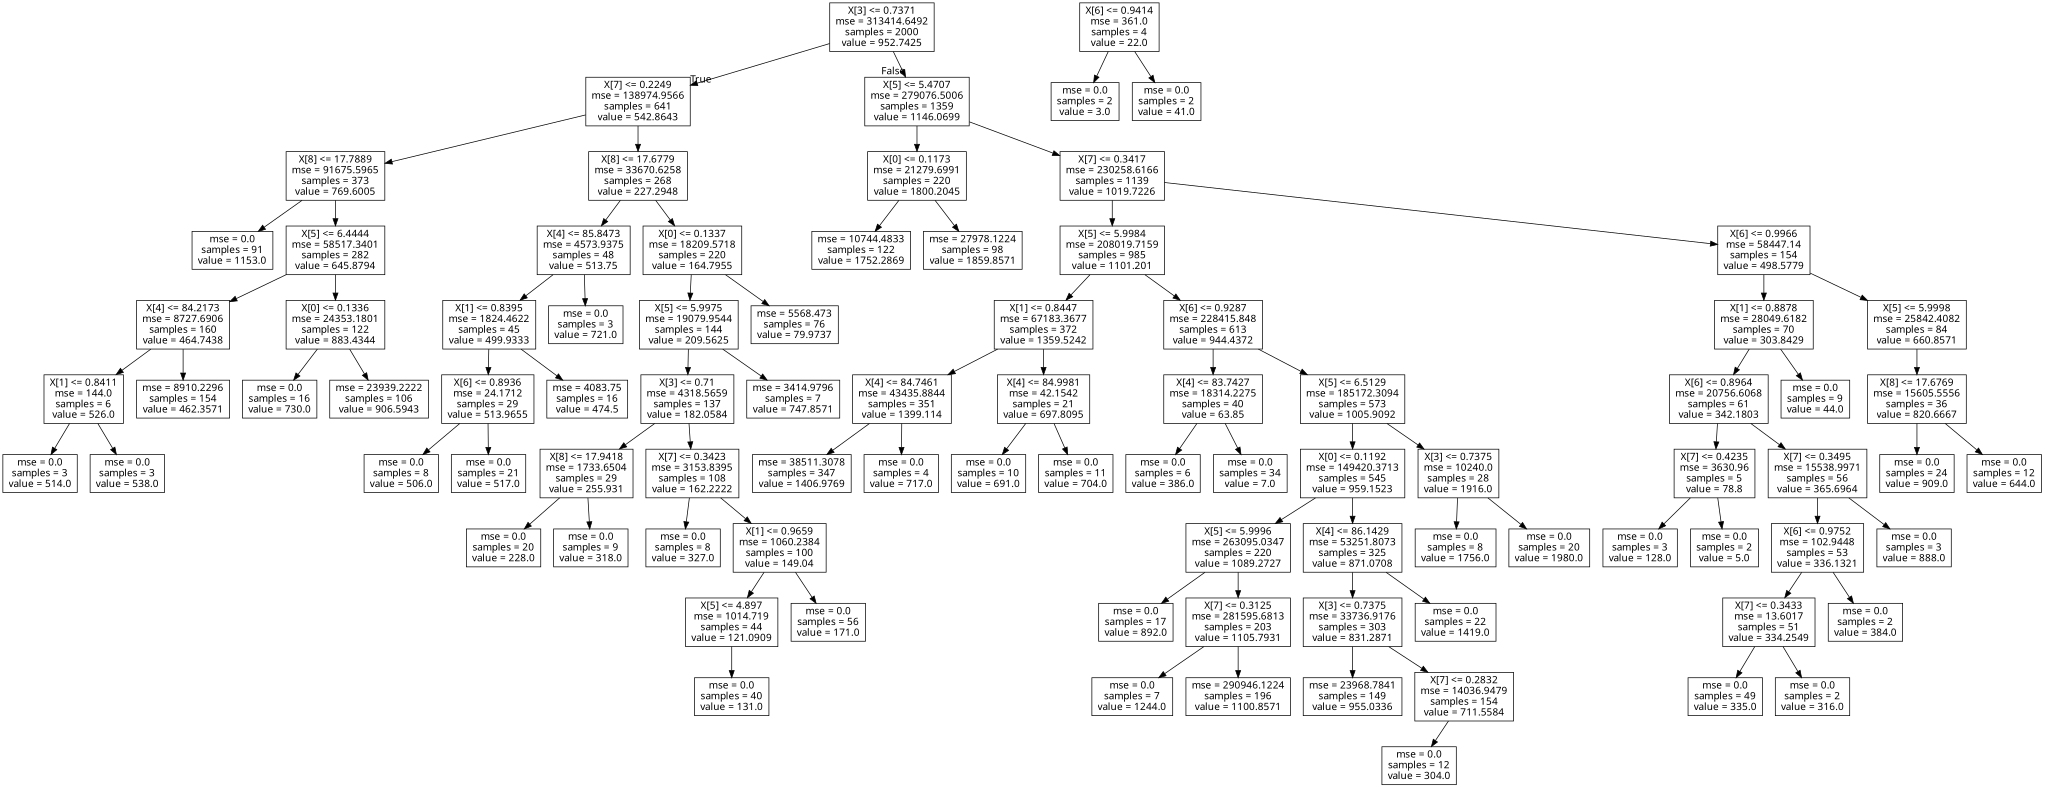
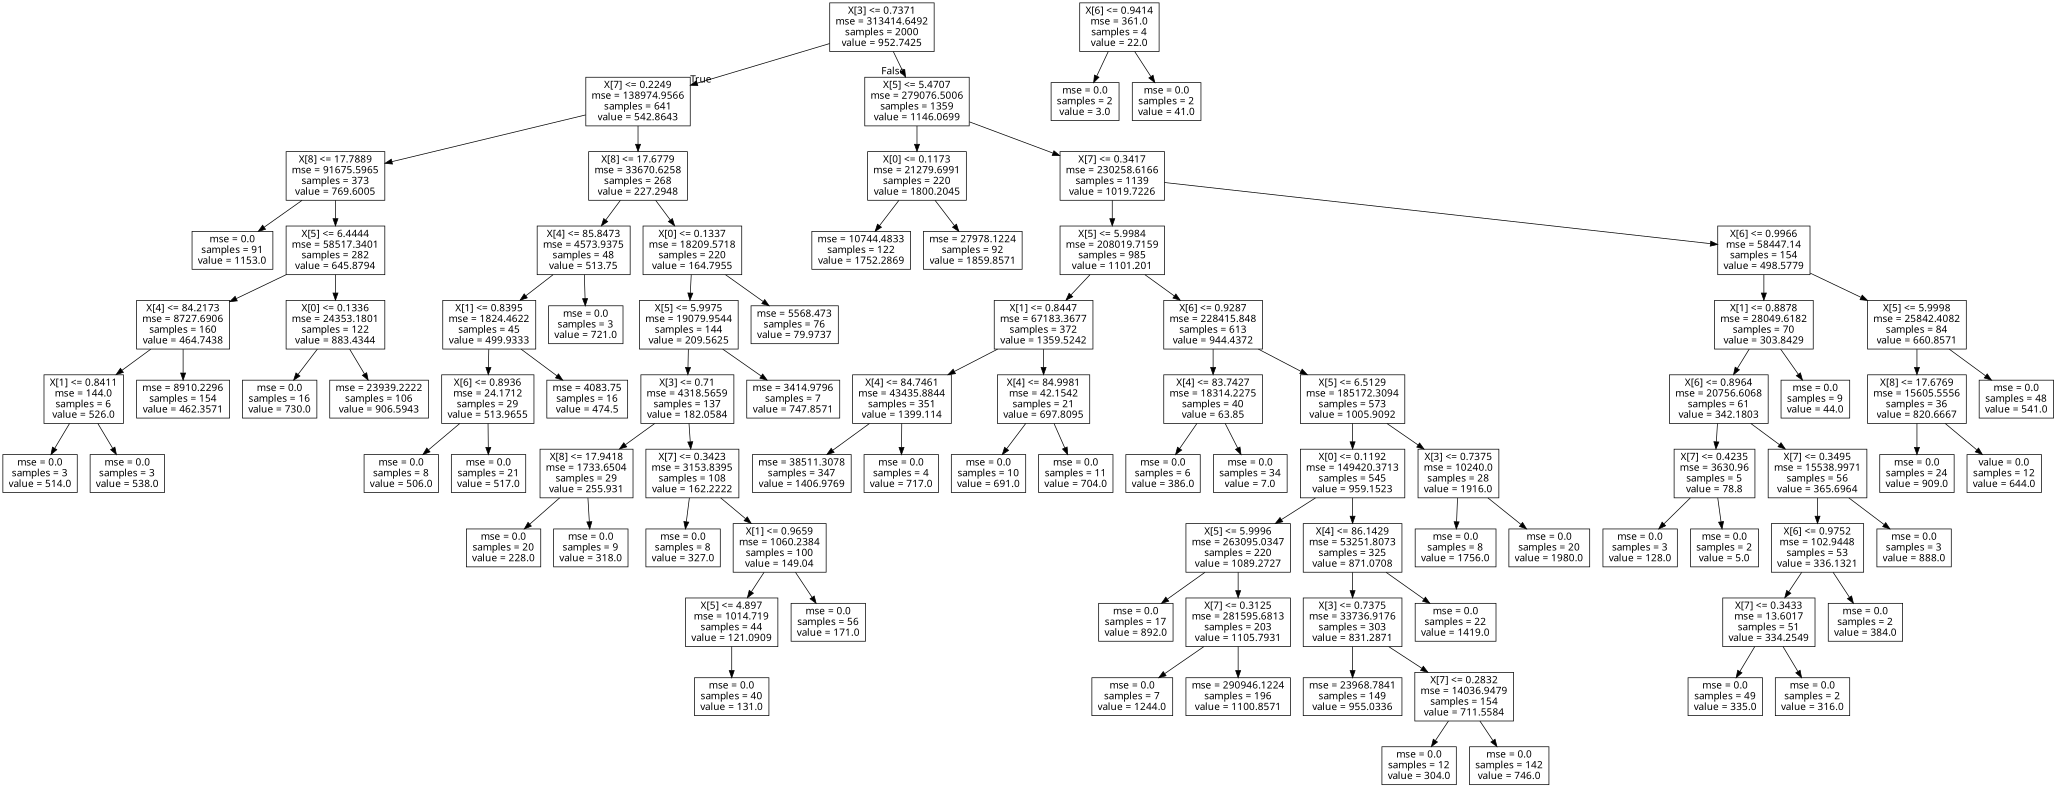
node "mse = 27978.1224 samples = 98 value = 1859.8571": label "mse = 27978.1224 samples = 98 value = 1859.8571" -> "mse = 27978.1224 samples = 92 value = 1859.8571"
node "mse = 0.0 samples = 48 value = 541.0": added
node "mse = 0.0 samples = 12 value = 644.0": label "mse = 0.0 samples = 12 value = 644.0" -> "value = 0.0 samples = 12 value = 644.0"
node "mse = 0.0 samples = 142 value = 746.0": added
